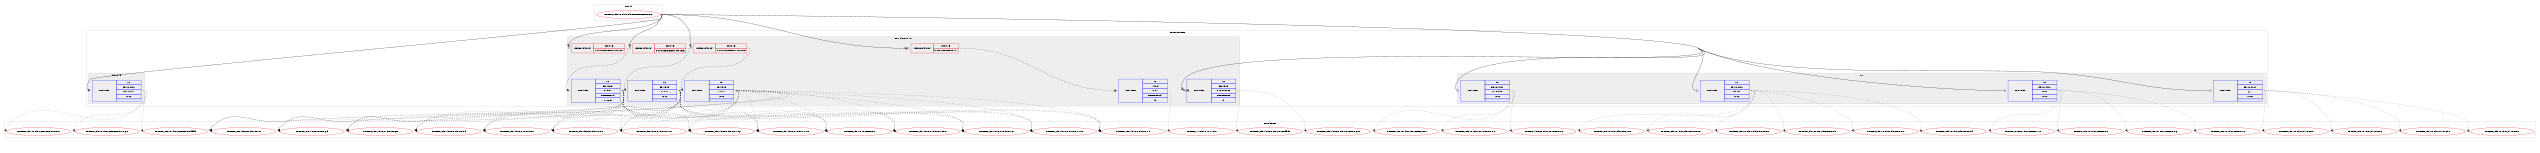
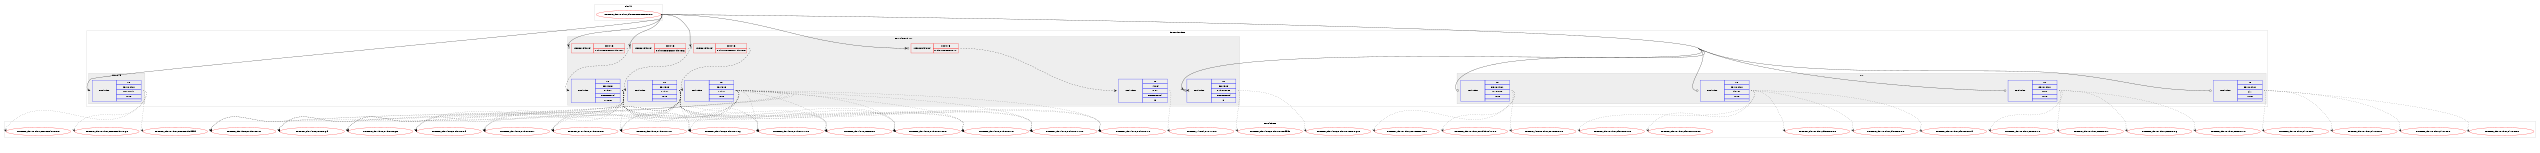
node "portage://dev-lang/python-3.5.5": label "portage://dev-lang/python-3.5.5" -> "portage://pypy-lang/python-3.5.5"
node "portage://dev-python/coverage-4.5.2": label "portage://dev-python/coverage-4.5.2" -> "portage://dev-python/conditional-4.5.2"
node "portage://dev-python/django-1.11.20": removed
node "portage://exec-python/pep8-1.7.0": label "portage://exec-python/pep8-1.7.0" -> "portage://dev-python/pep8-1.7.0"
